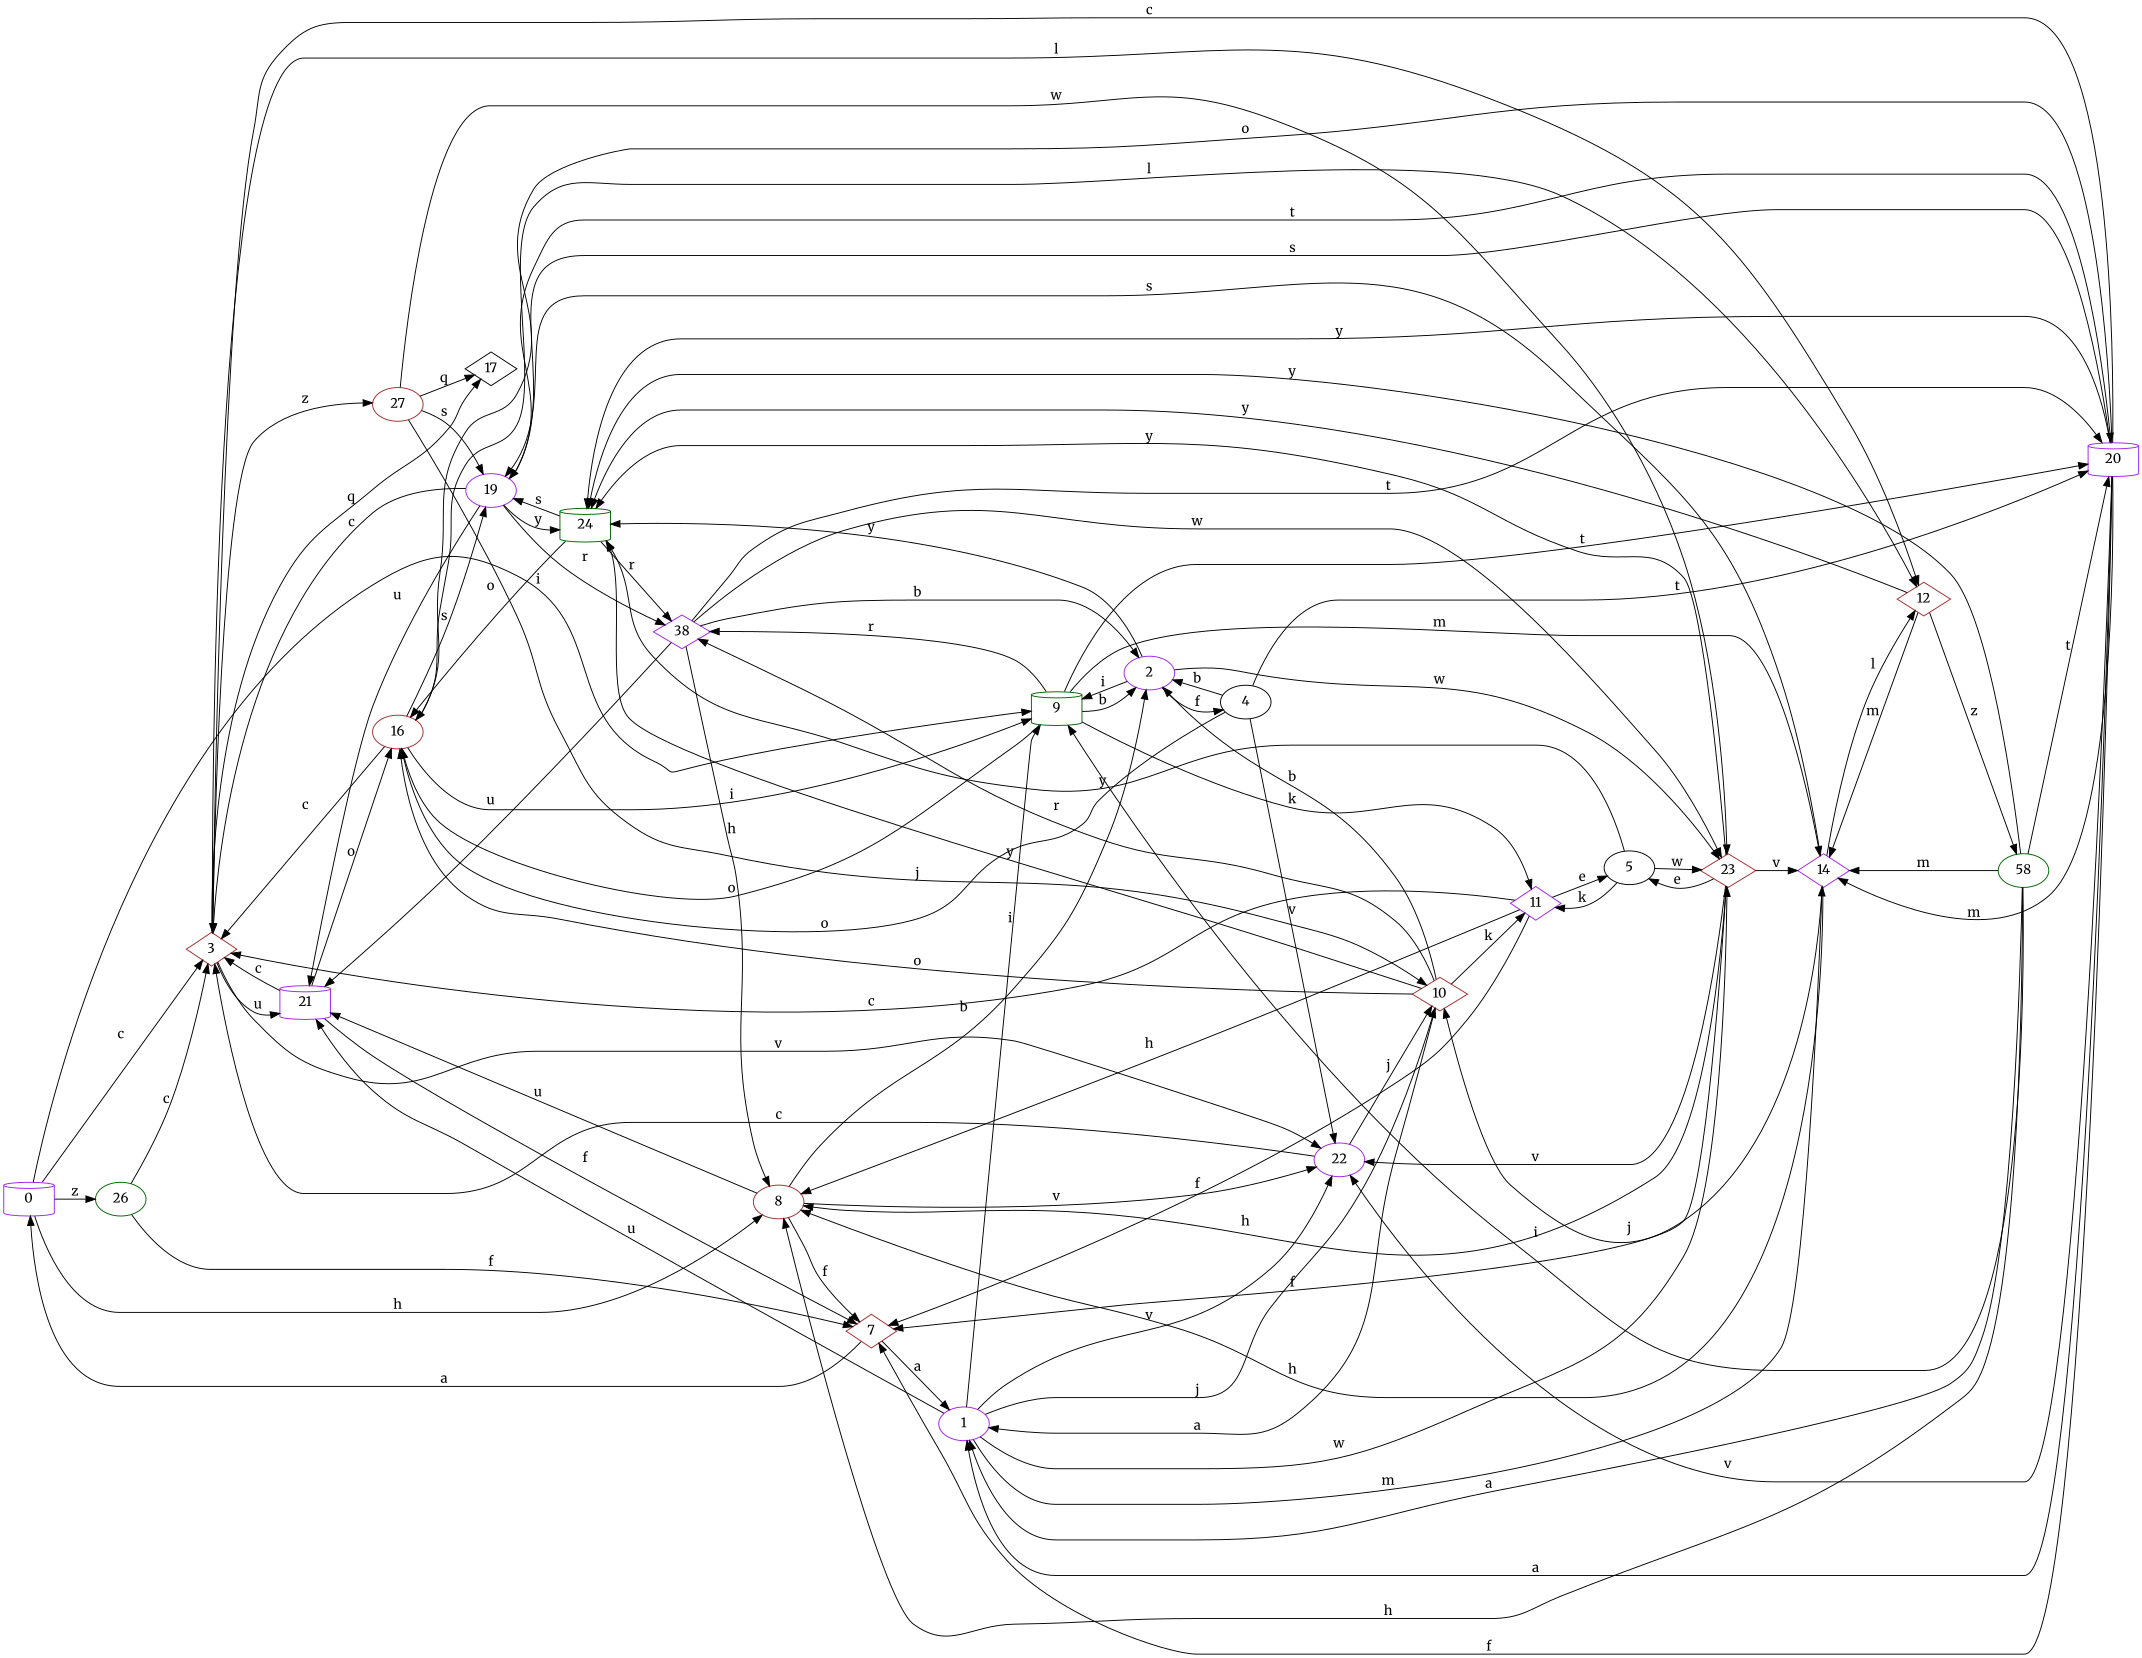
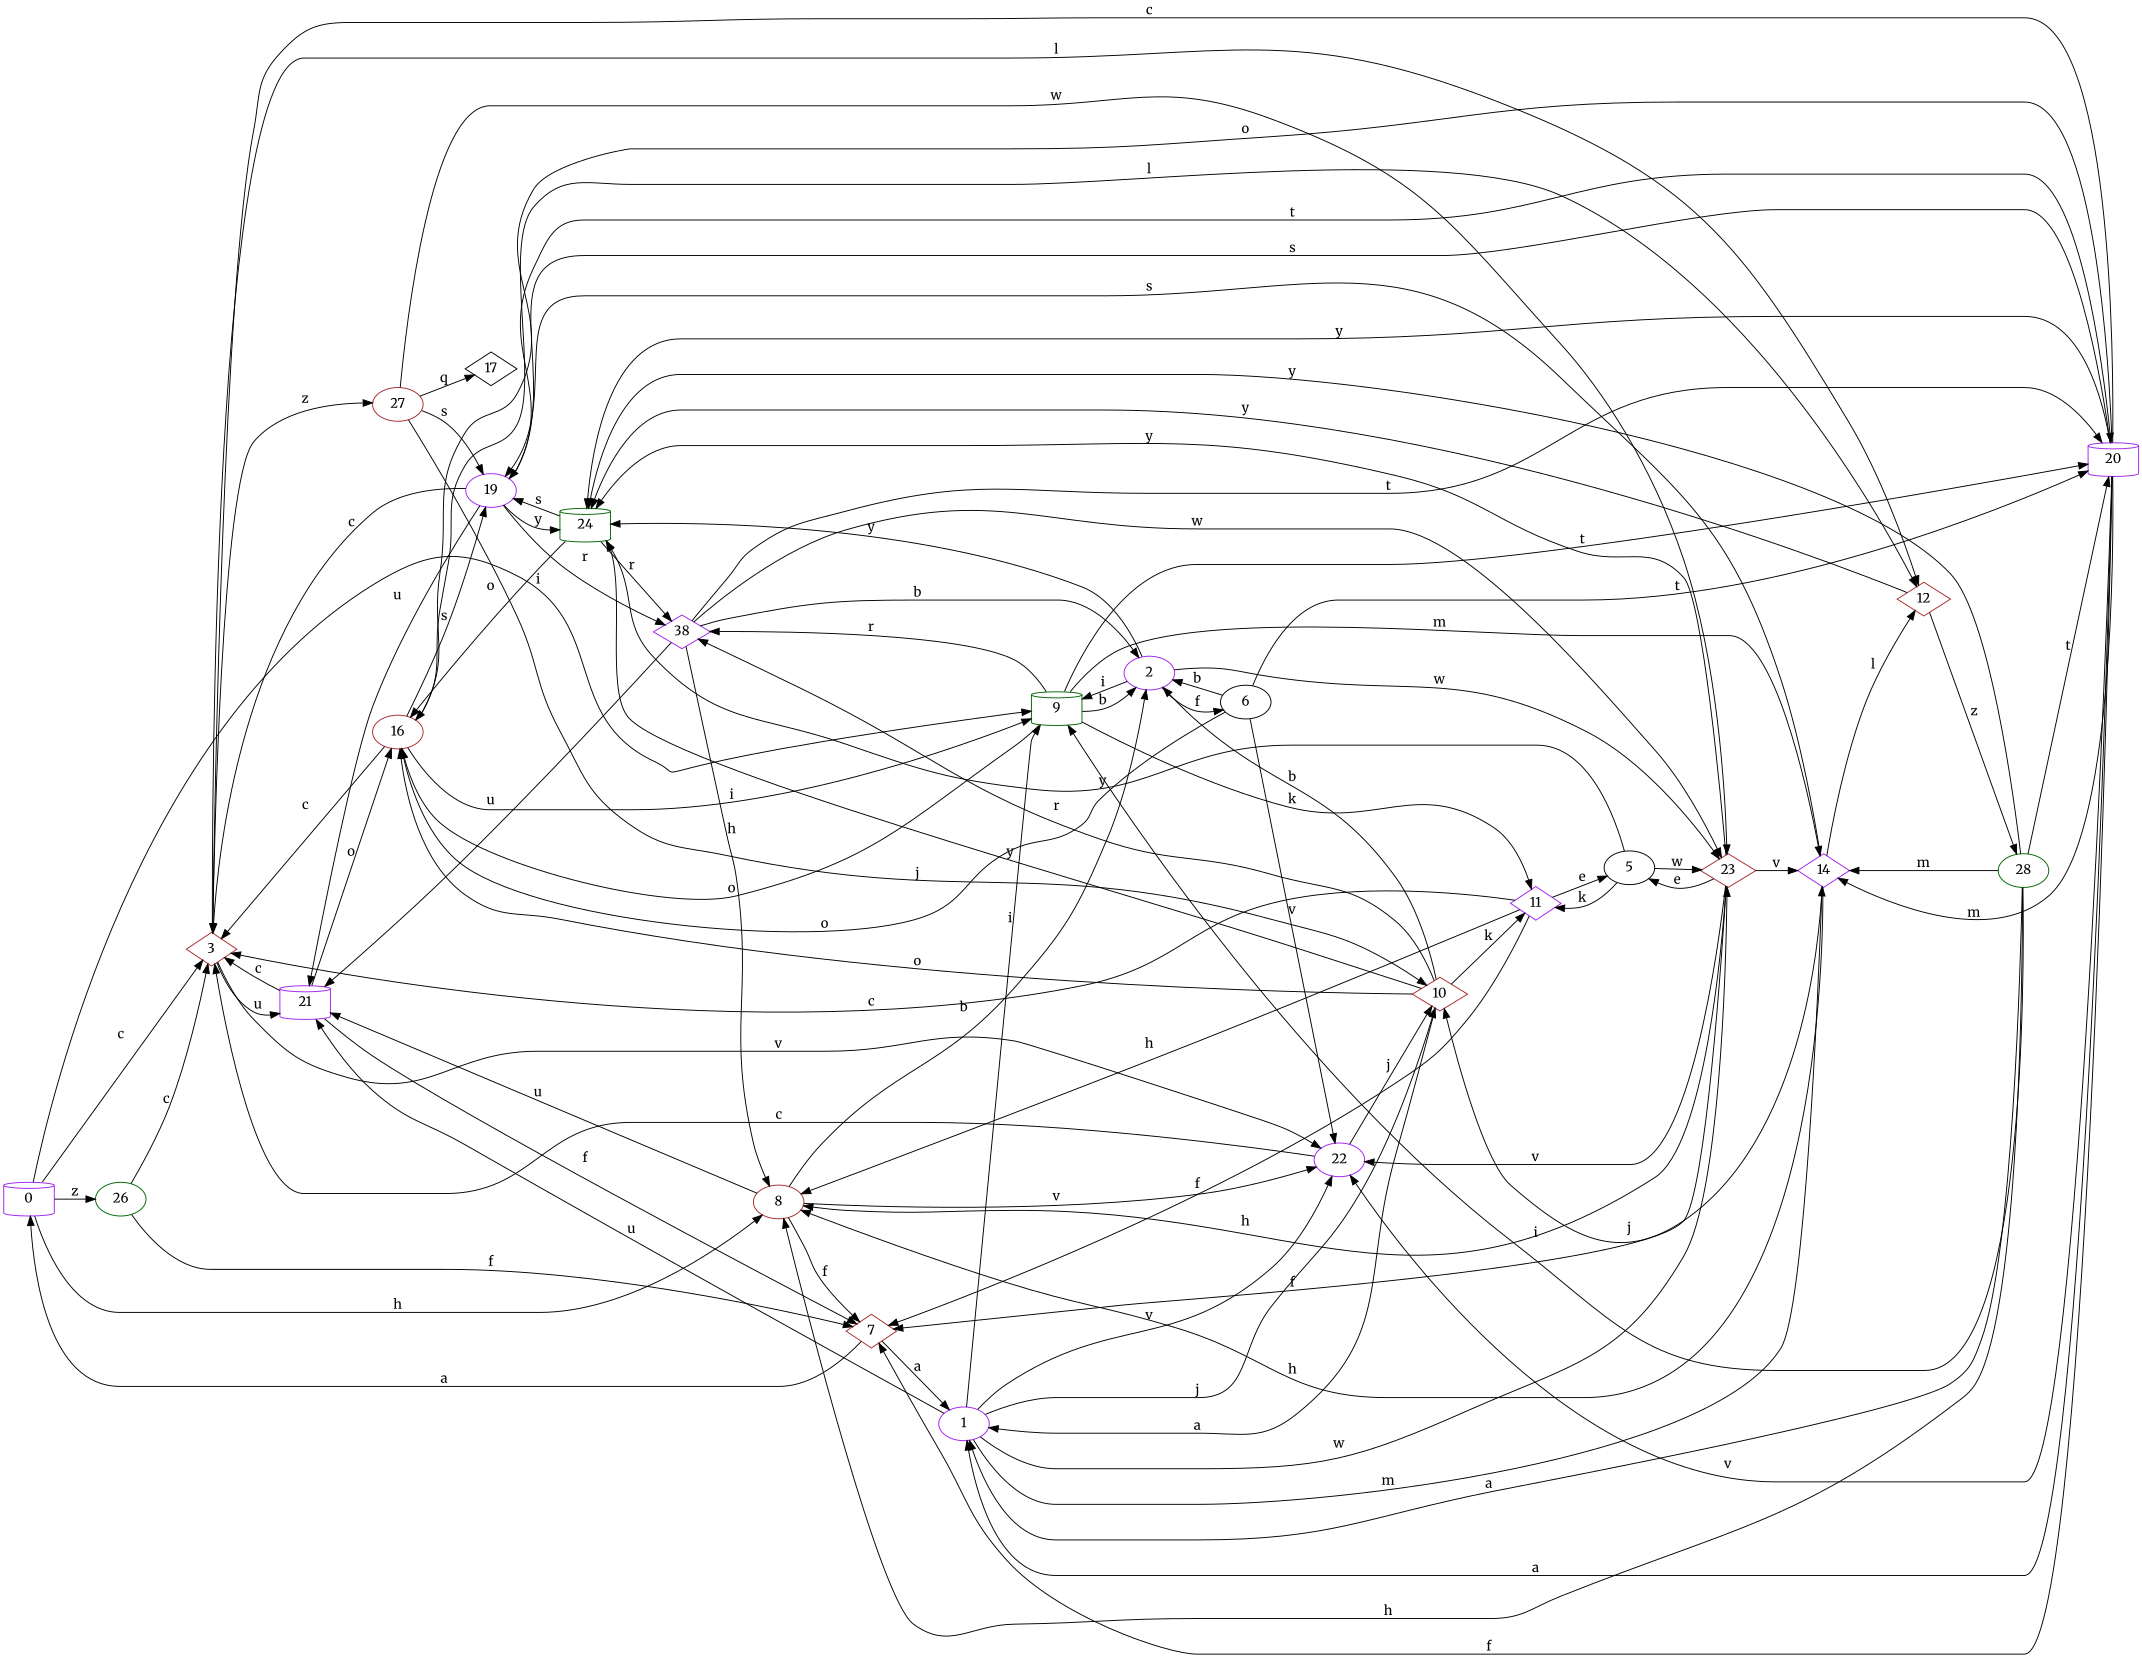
edge "3" -> "17": removed, label "q"
node "4": label "4" -> "6"
edge "12" -> "14": removed, label "m"
node "58": label "58" -> "28"
